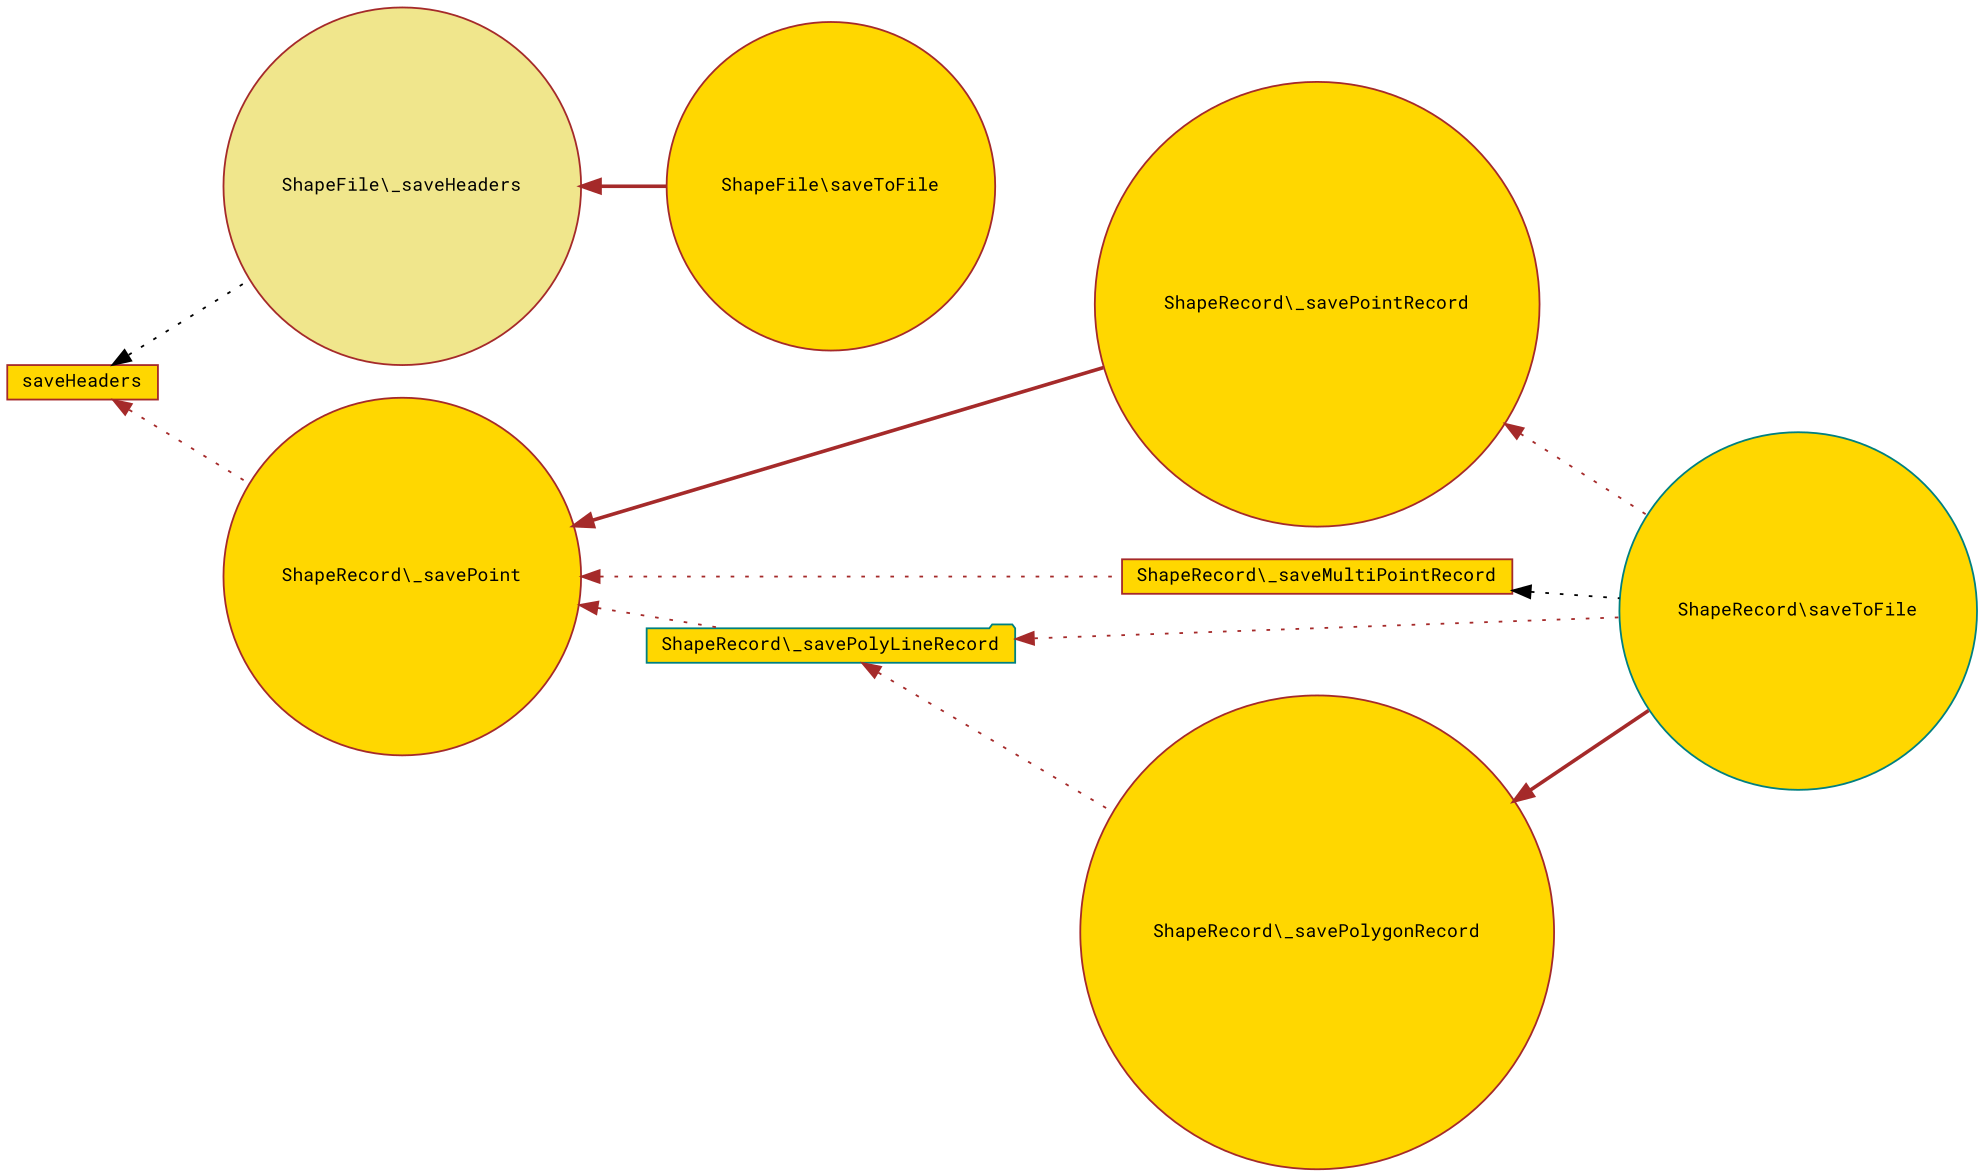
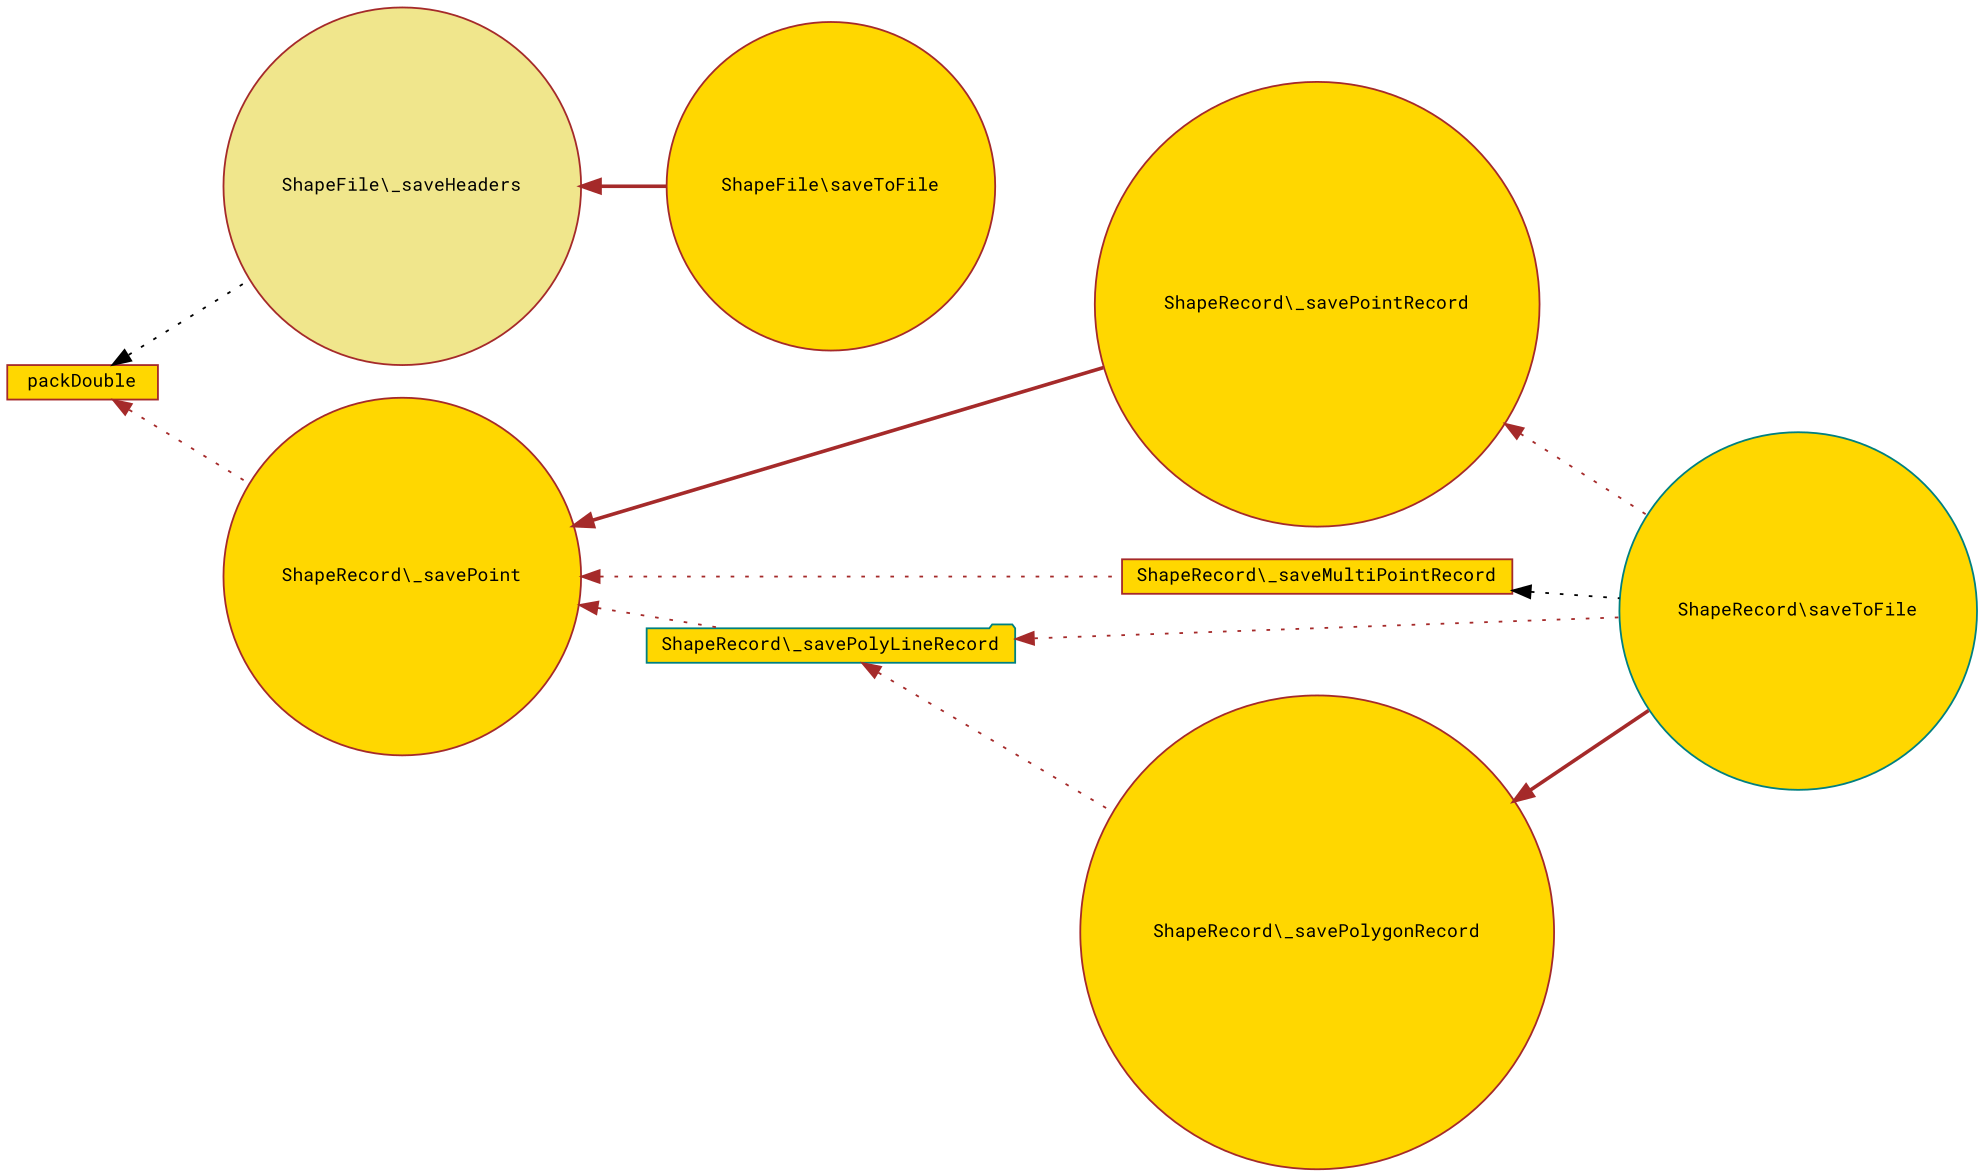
node "saveHeaders": label "saveHeaders" -> "packDouble"
